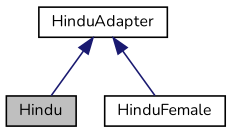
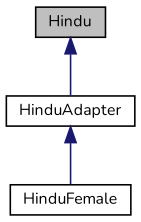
edge "Hindu" -> "HinduAdapter": reversed
